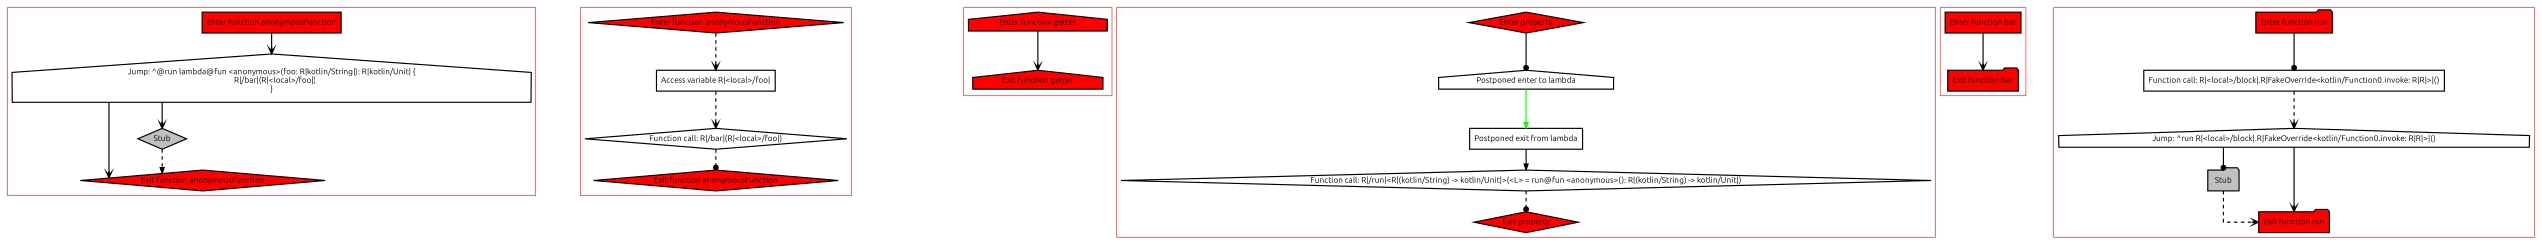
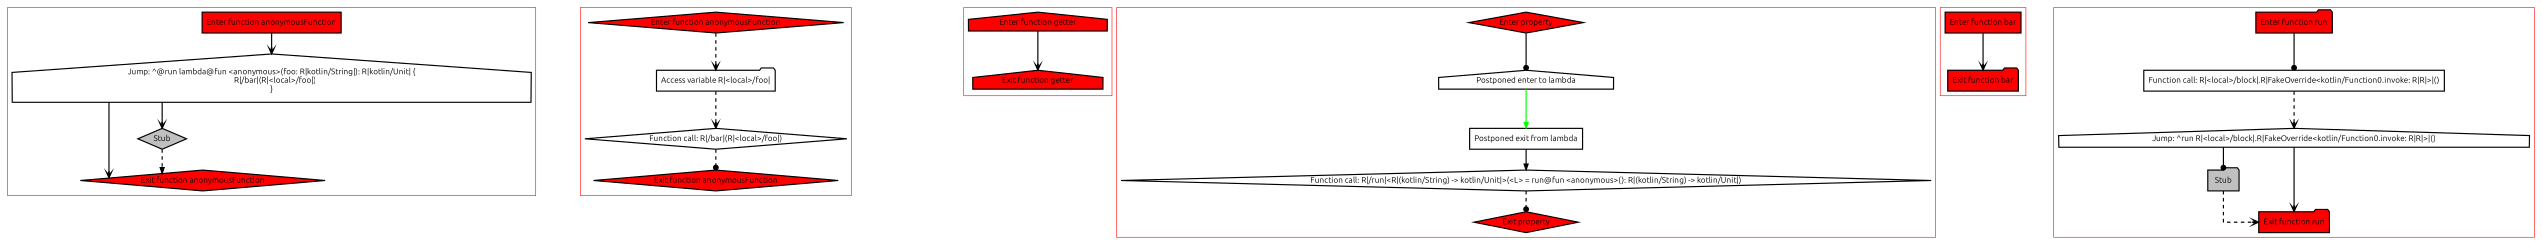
node "Access variable R|<local>/foo|": shape box -> folder
